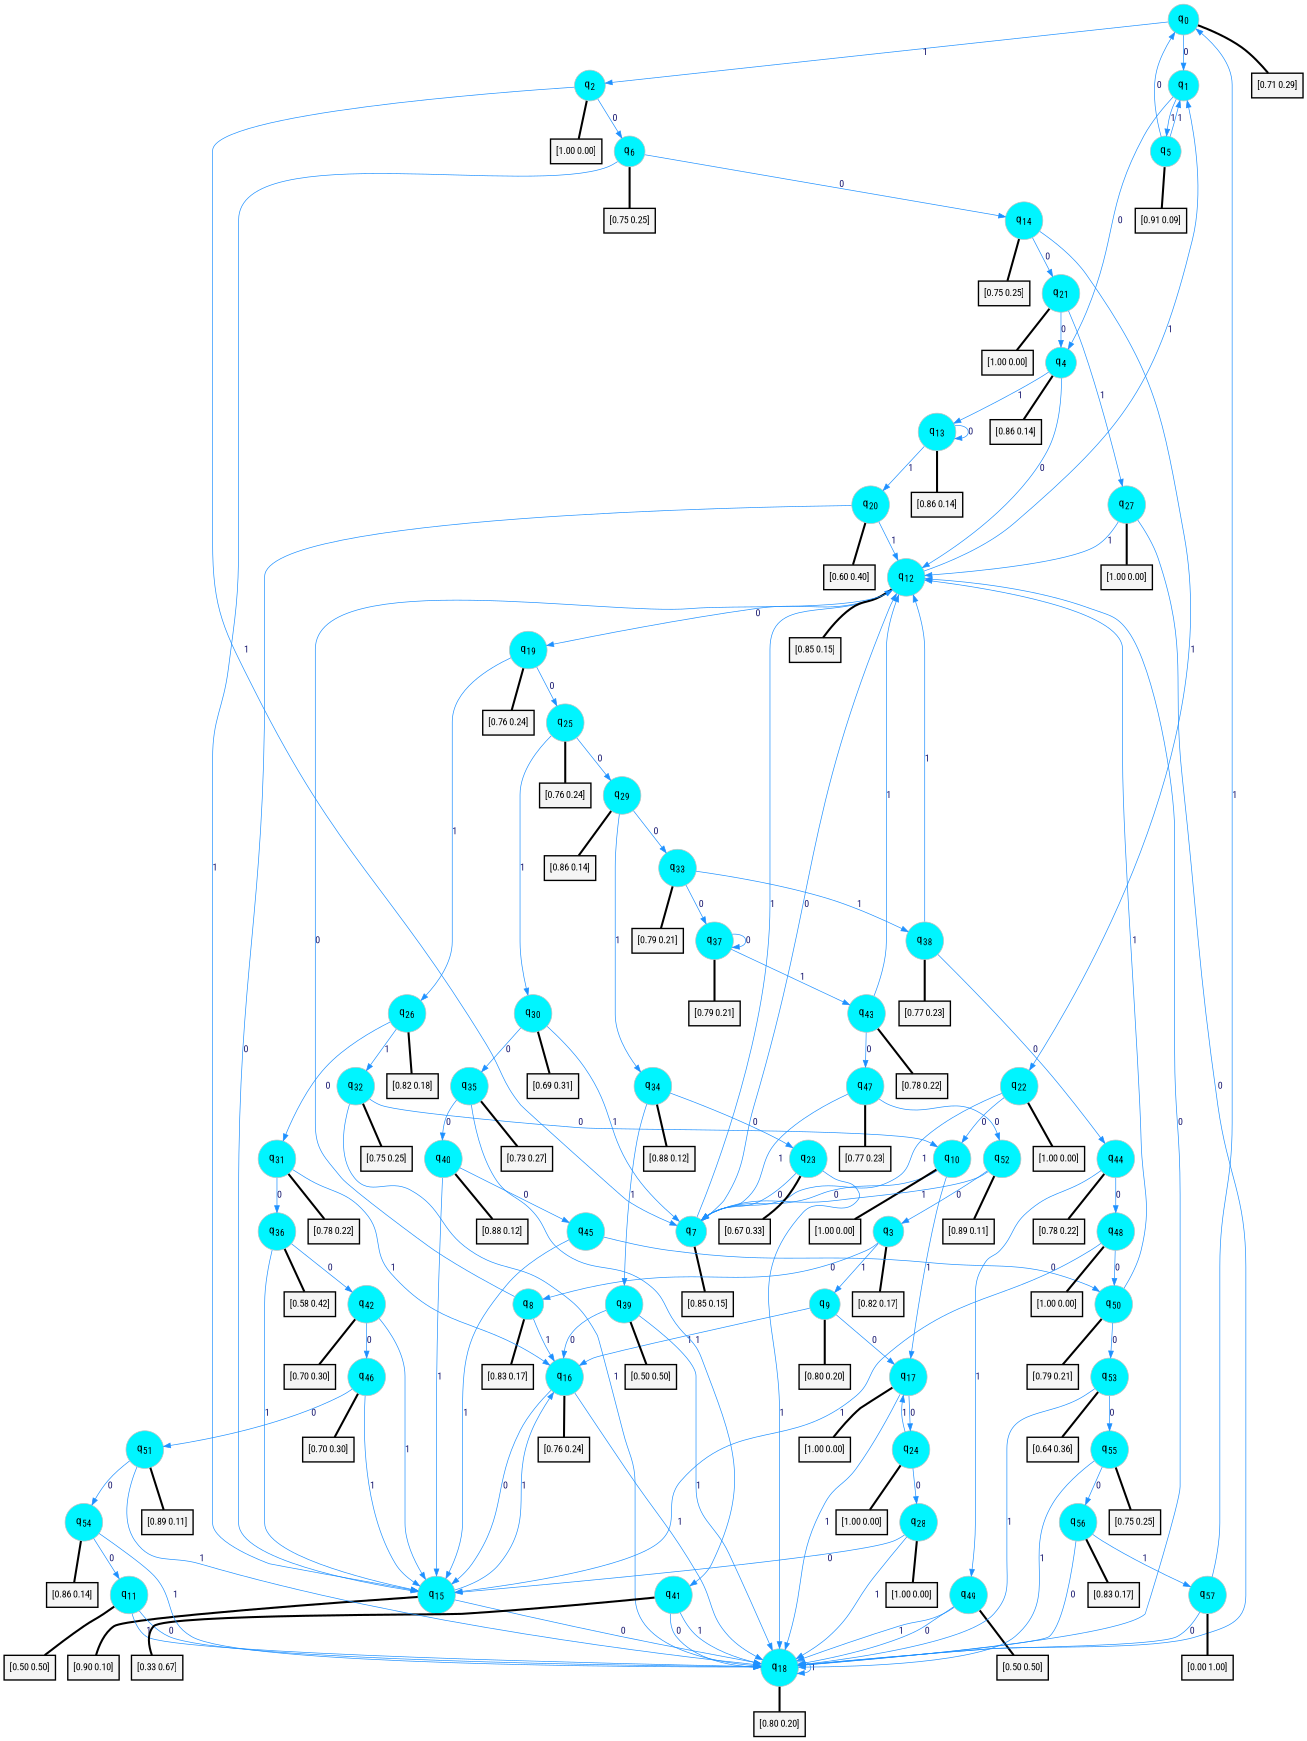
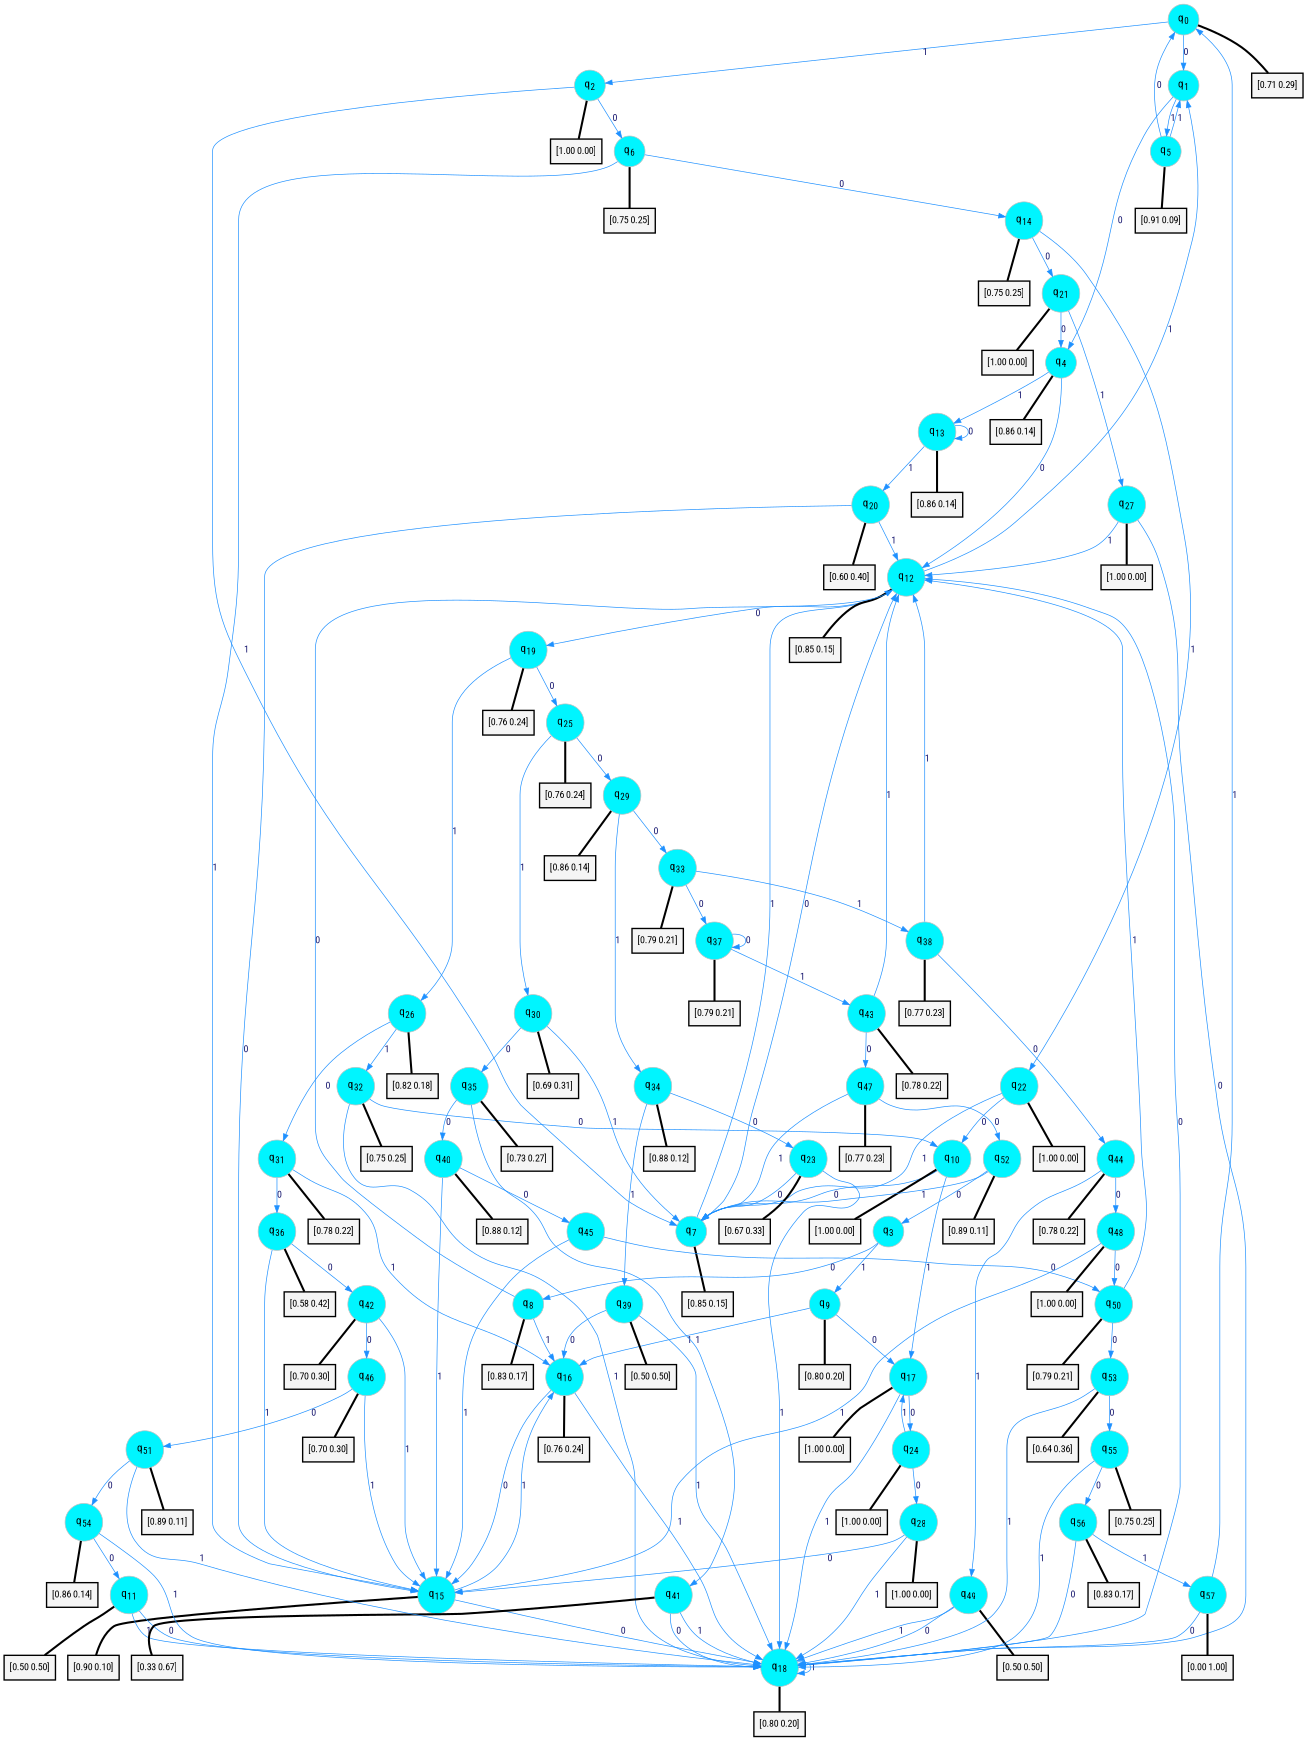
node "[0.82 0.17]": removed
